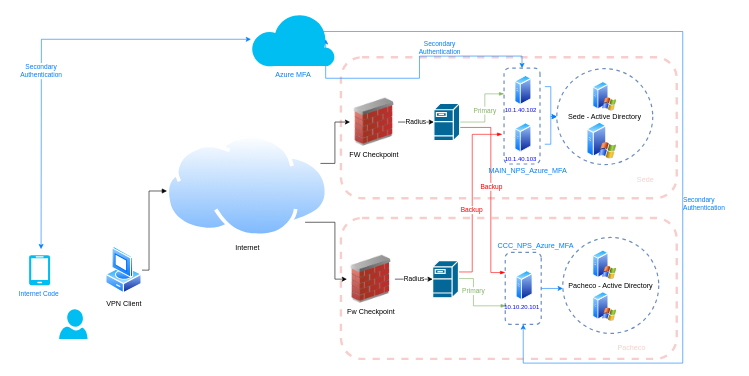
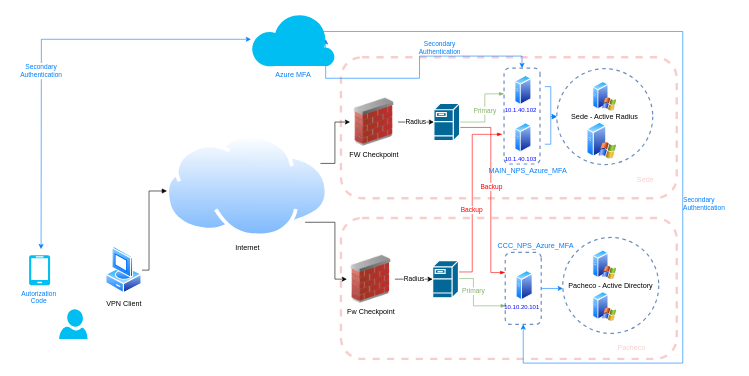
node "Sede - Active Directory": label "Sede - Active Directory" -> "Sede - Active Radius"
node "Internet Code": label "Internet Code" -> "Autorization Code"
